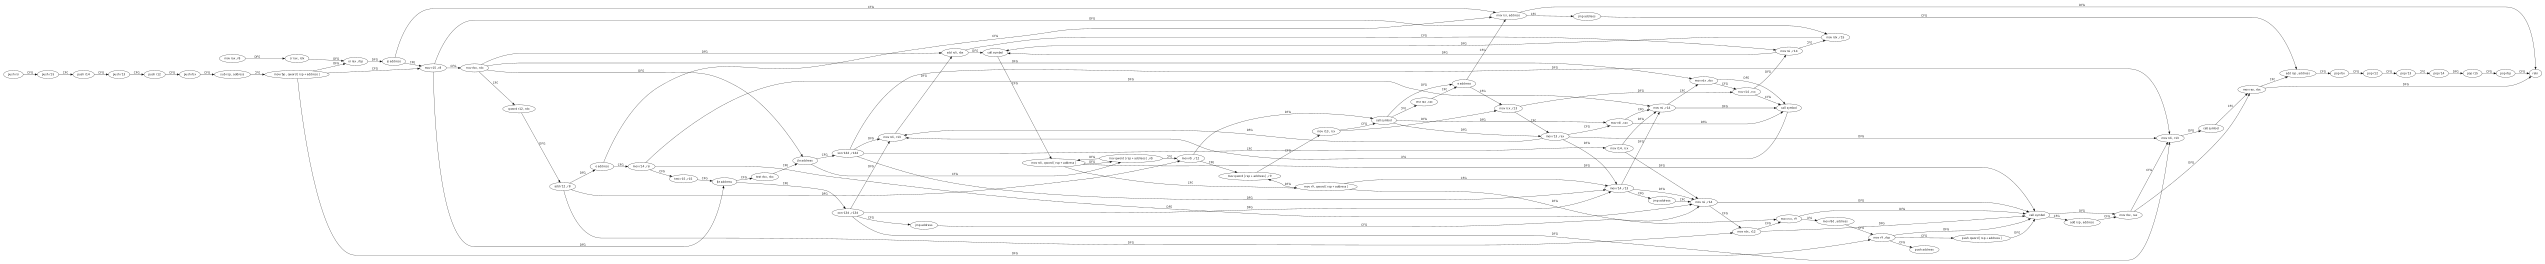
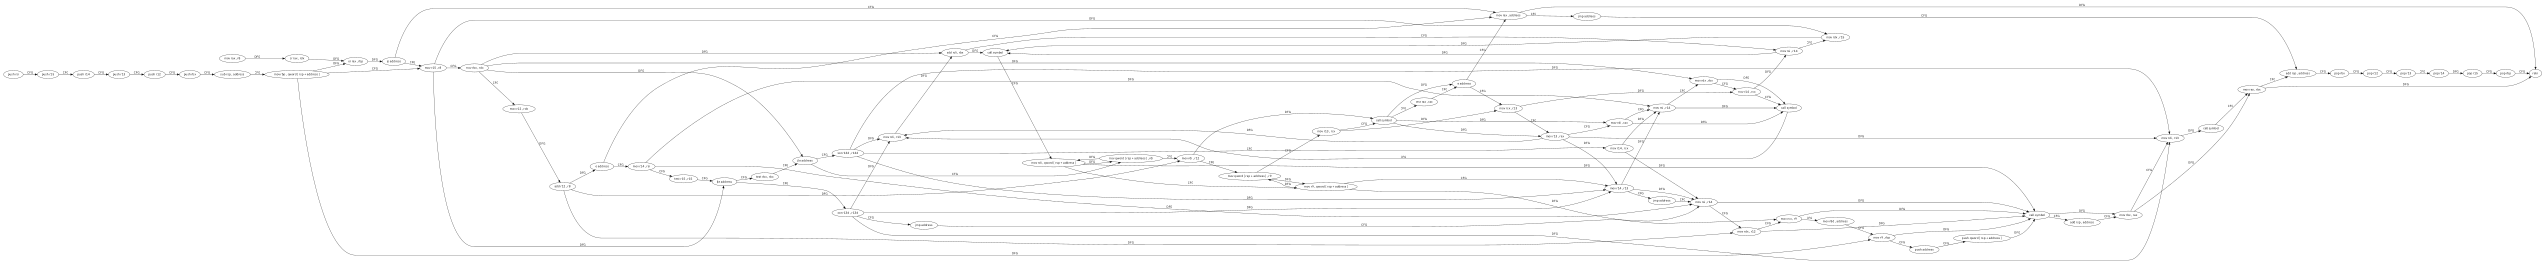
node "mov rsi , address": label "mov rsi , address" -> "mov rax , address"
node "qword r12 , rdx": label "qword r12 , rdx" -> "mov r12 , rdx"
edge "mov qword [ rsp + address ] , r9" -> "mov r9 , qword [ rsp + address ]": added, label "DFG"
edge "mov r9 , rbp" -> "push qword [ rsp + address ]": now "push address" -> "push qword [ rsp + address ]"
